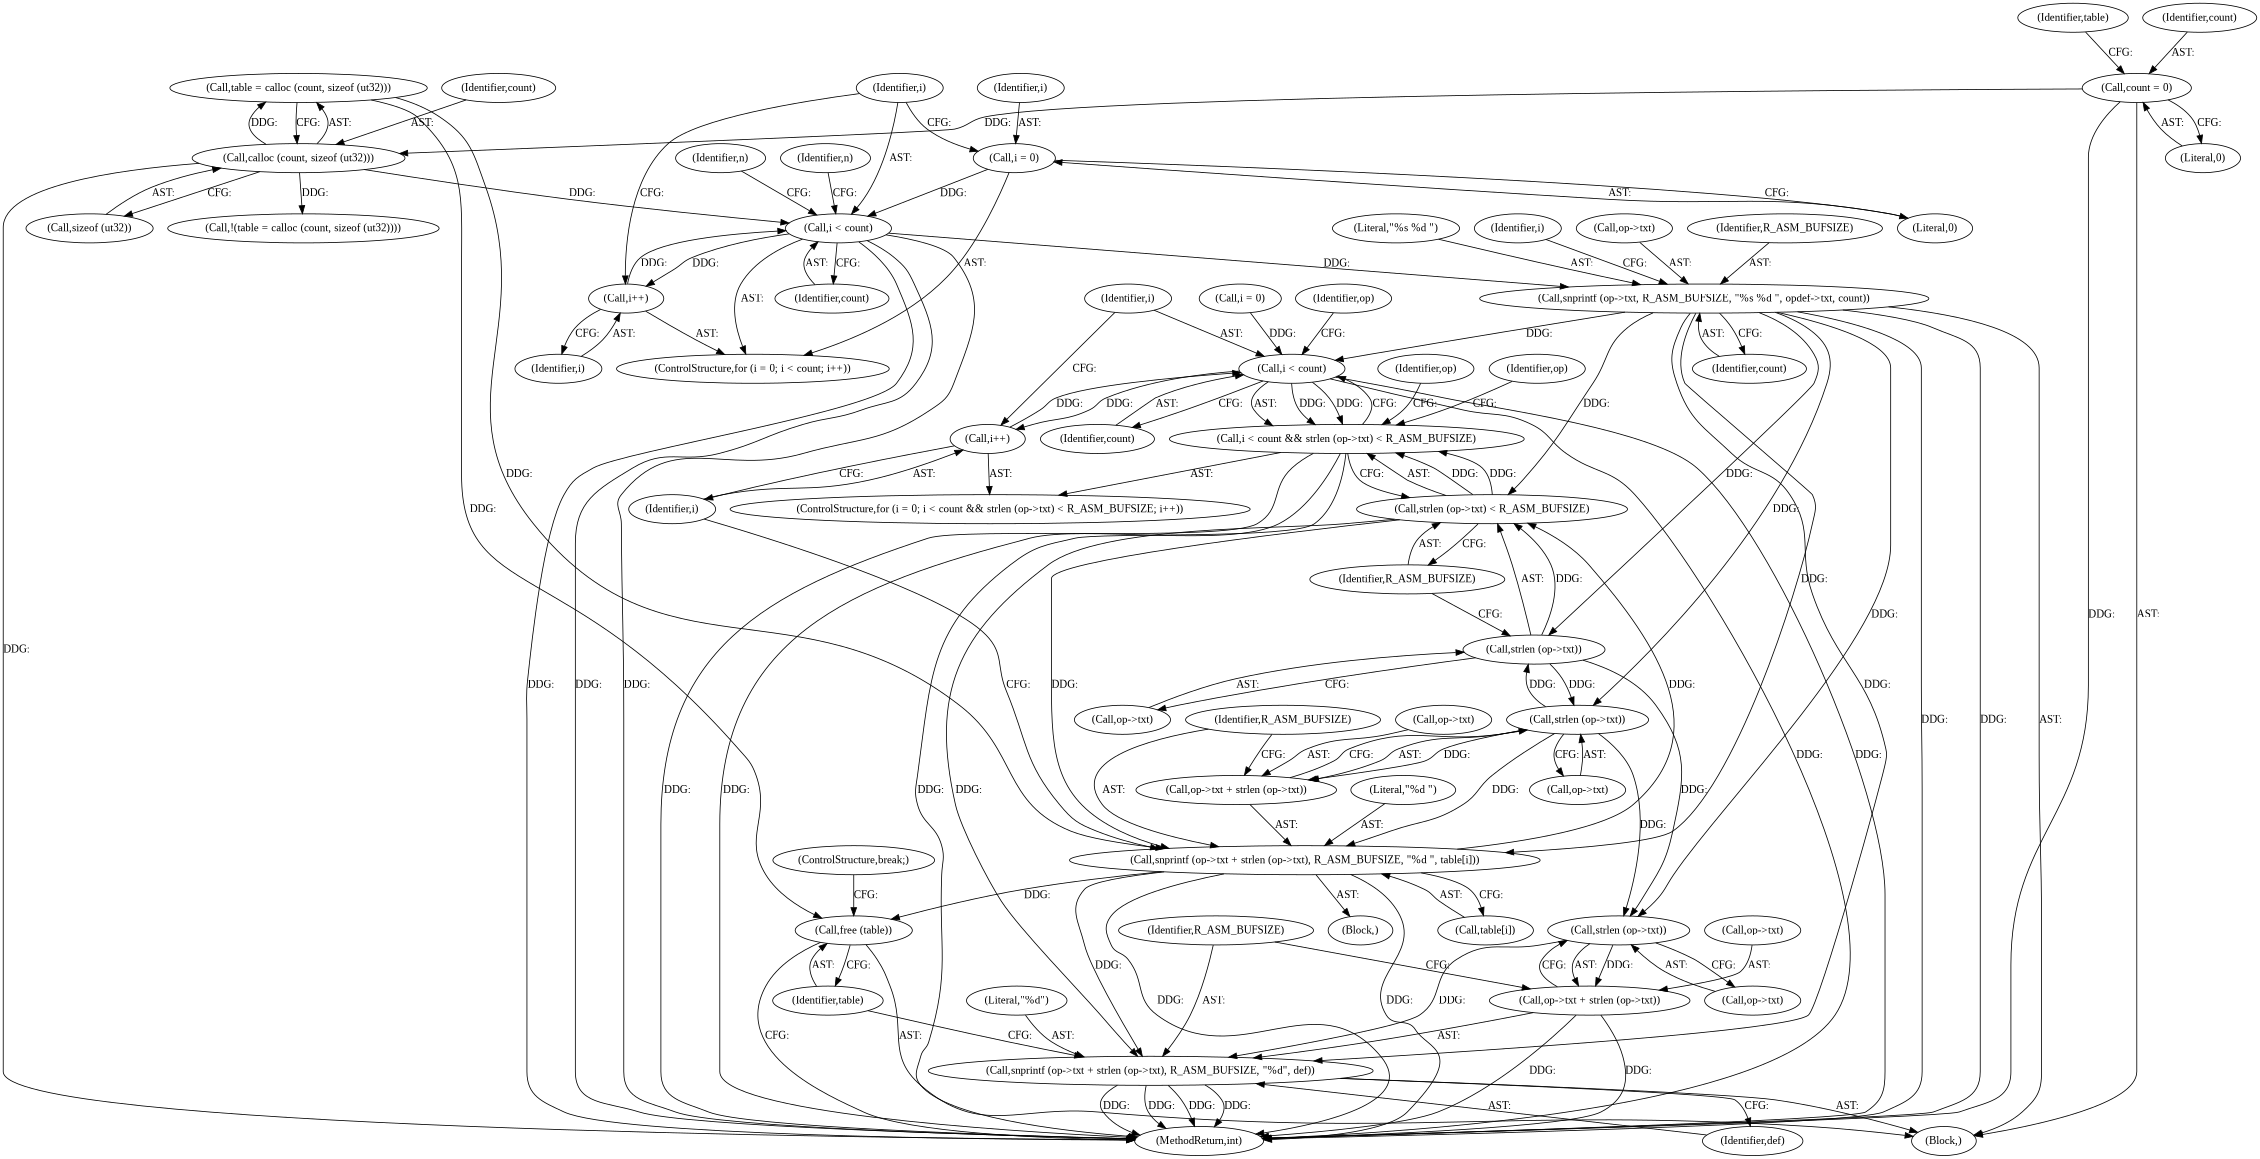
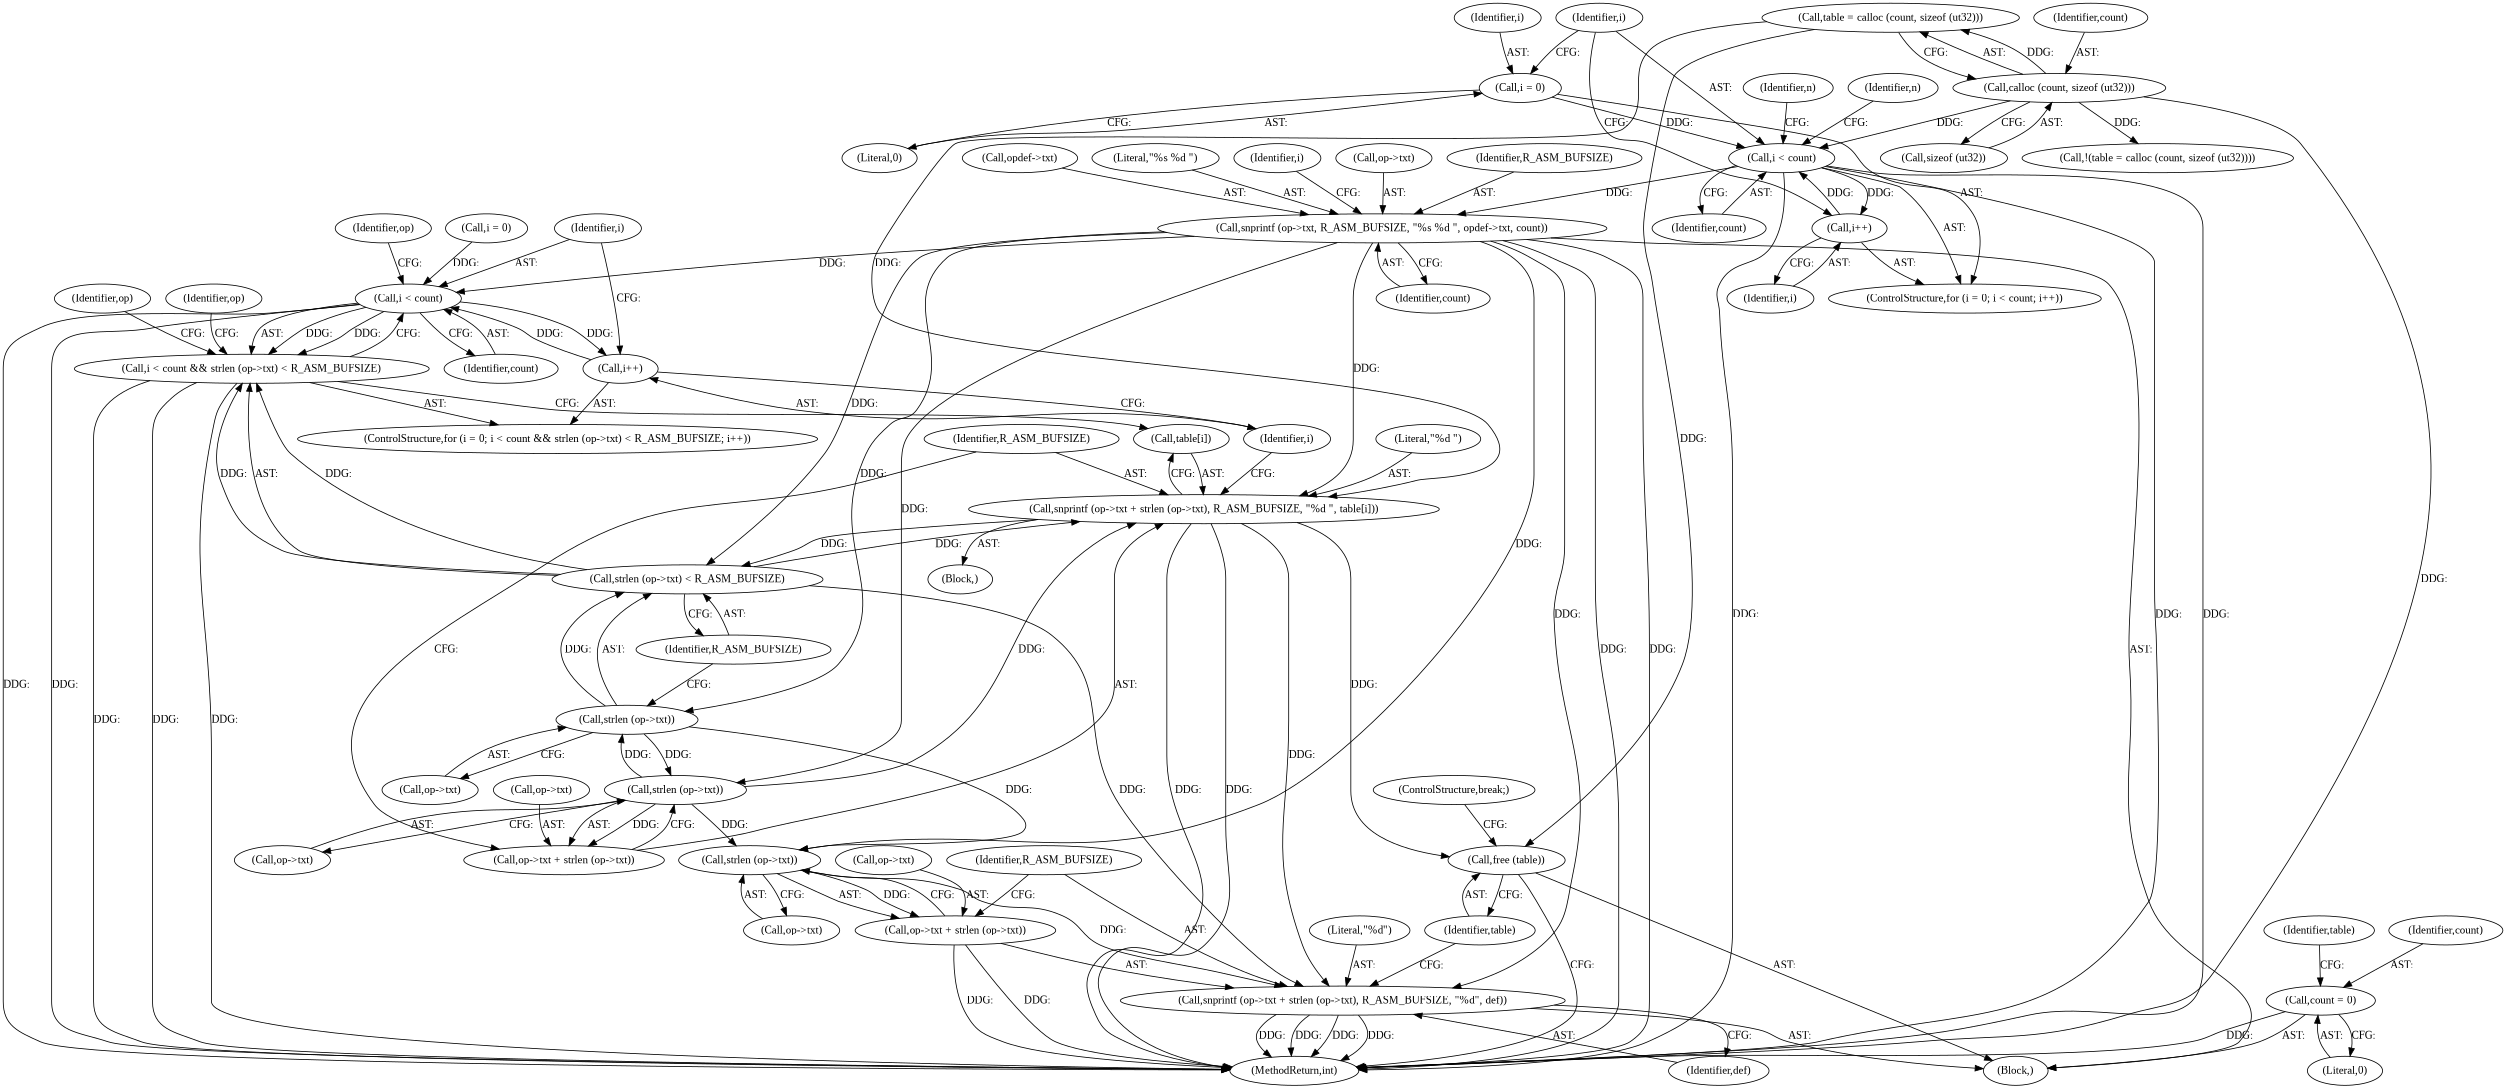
edge "(Call,count = 0)" -> "(Call,calloc (count, sizeof (ut32)))": removed, label "DDG:"
node "(Call,opdef->txt)": added
edge "(Call,i < count && strlen (op->txt) < R_ASM_BUFSIZE)" -> "(Call,strlen (op->txt) < R_ASM_BUFSIZE)": now "(Call,i < count && strlen (op->txt) < R_ASM_BUFSIZE)" -> "(Call,table[i])"
